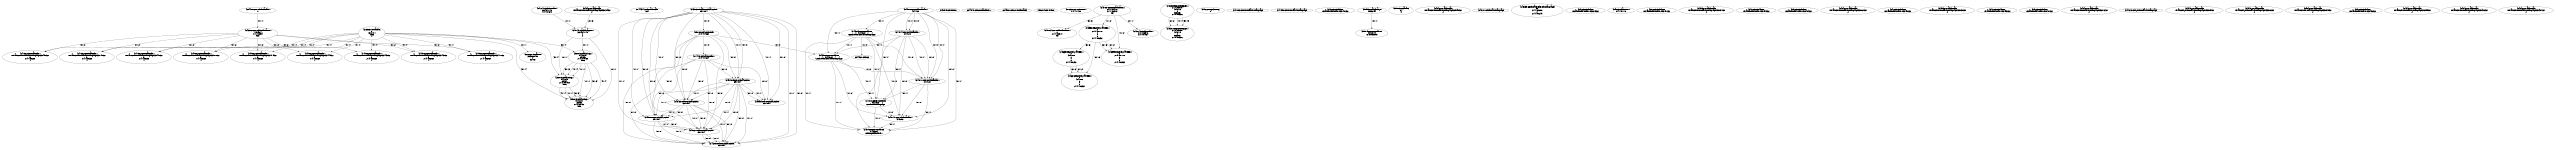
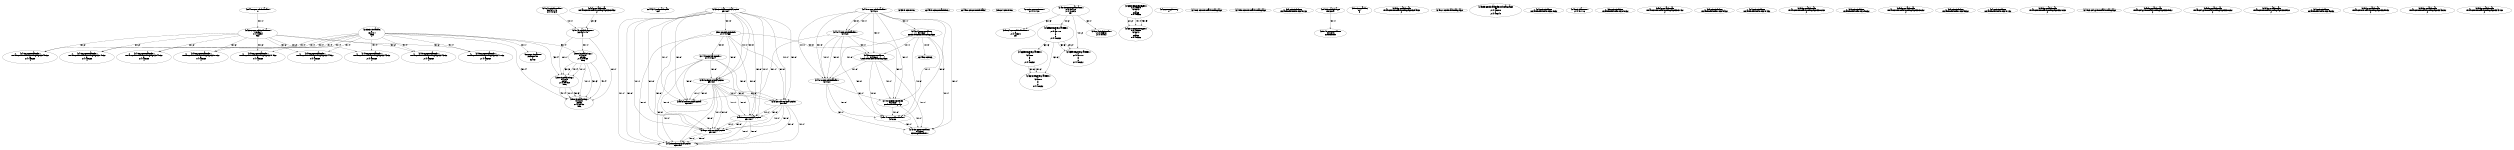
edge "4244044.GetModuleHandleW 4244120" -> "4245758.GetProcAddress 9441320 GetLongPathNameW": now "4244044.GetModuleHandleW 4244120" -> "4245454.LeaveCriticalSection 6917004"
